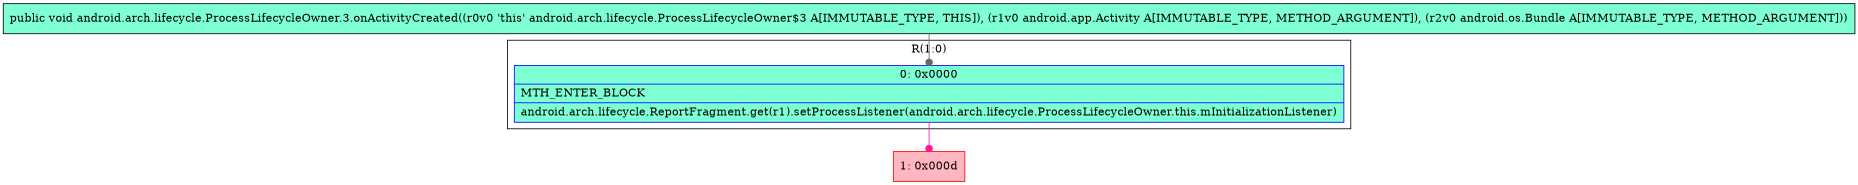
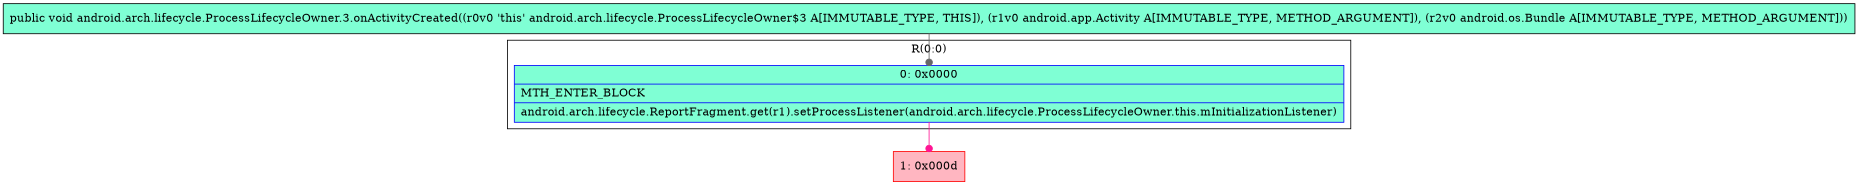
cluster "R(1:0)": label "R(1:0)" -> "R(0:0)"
